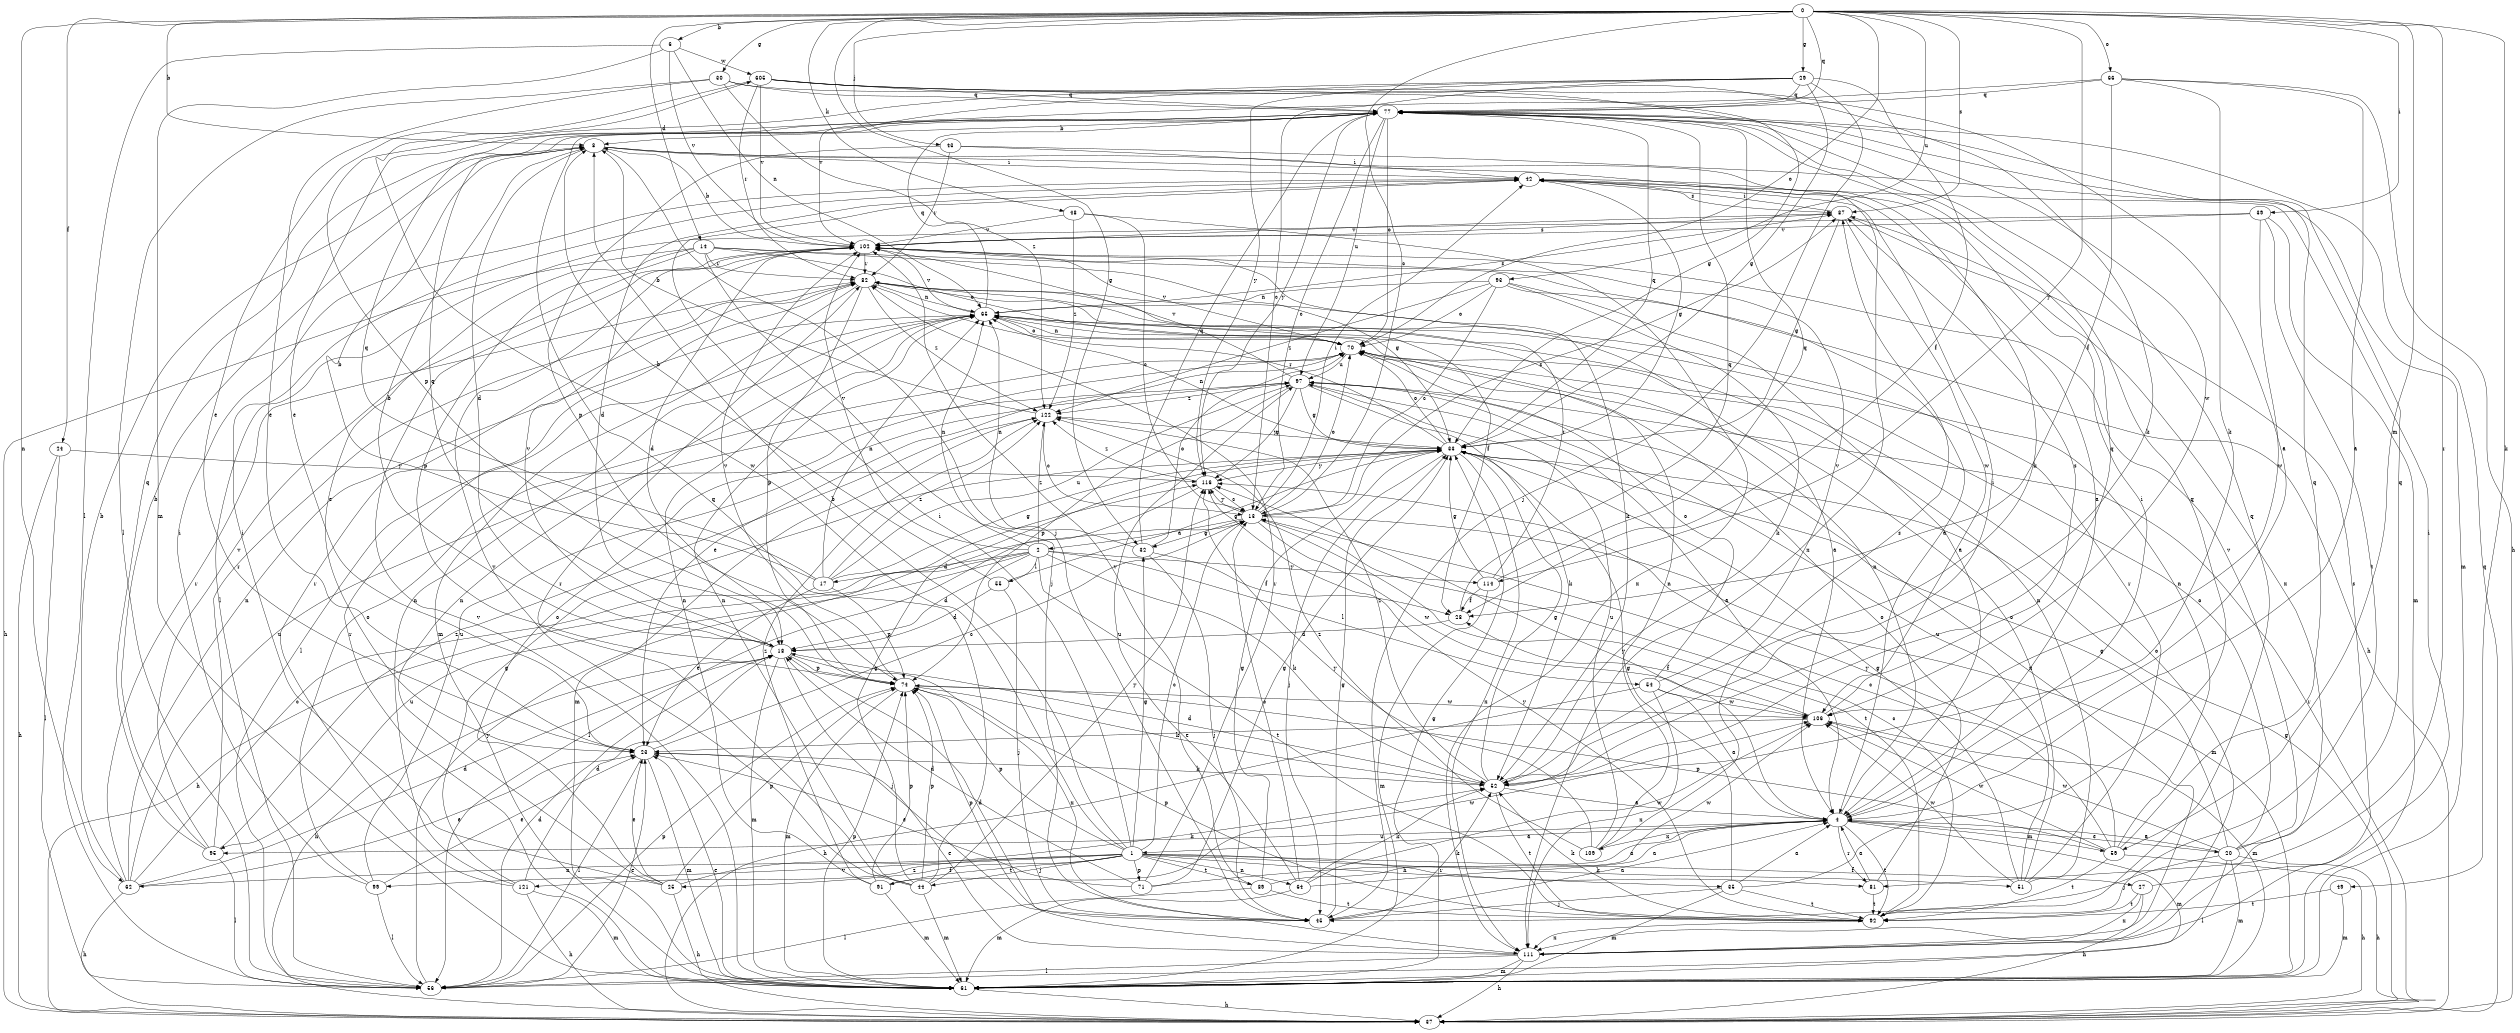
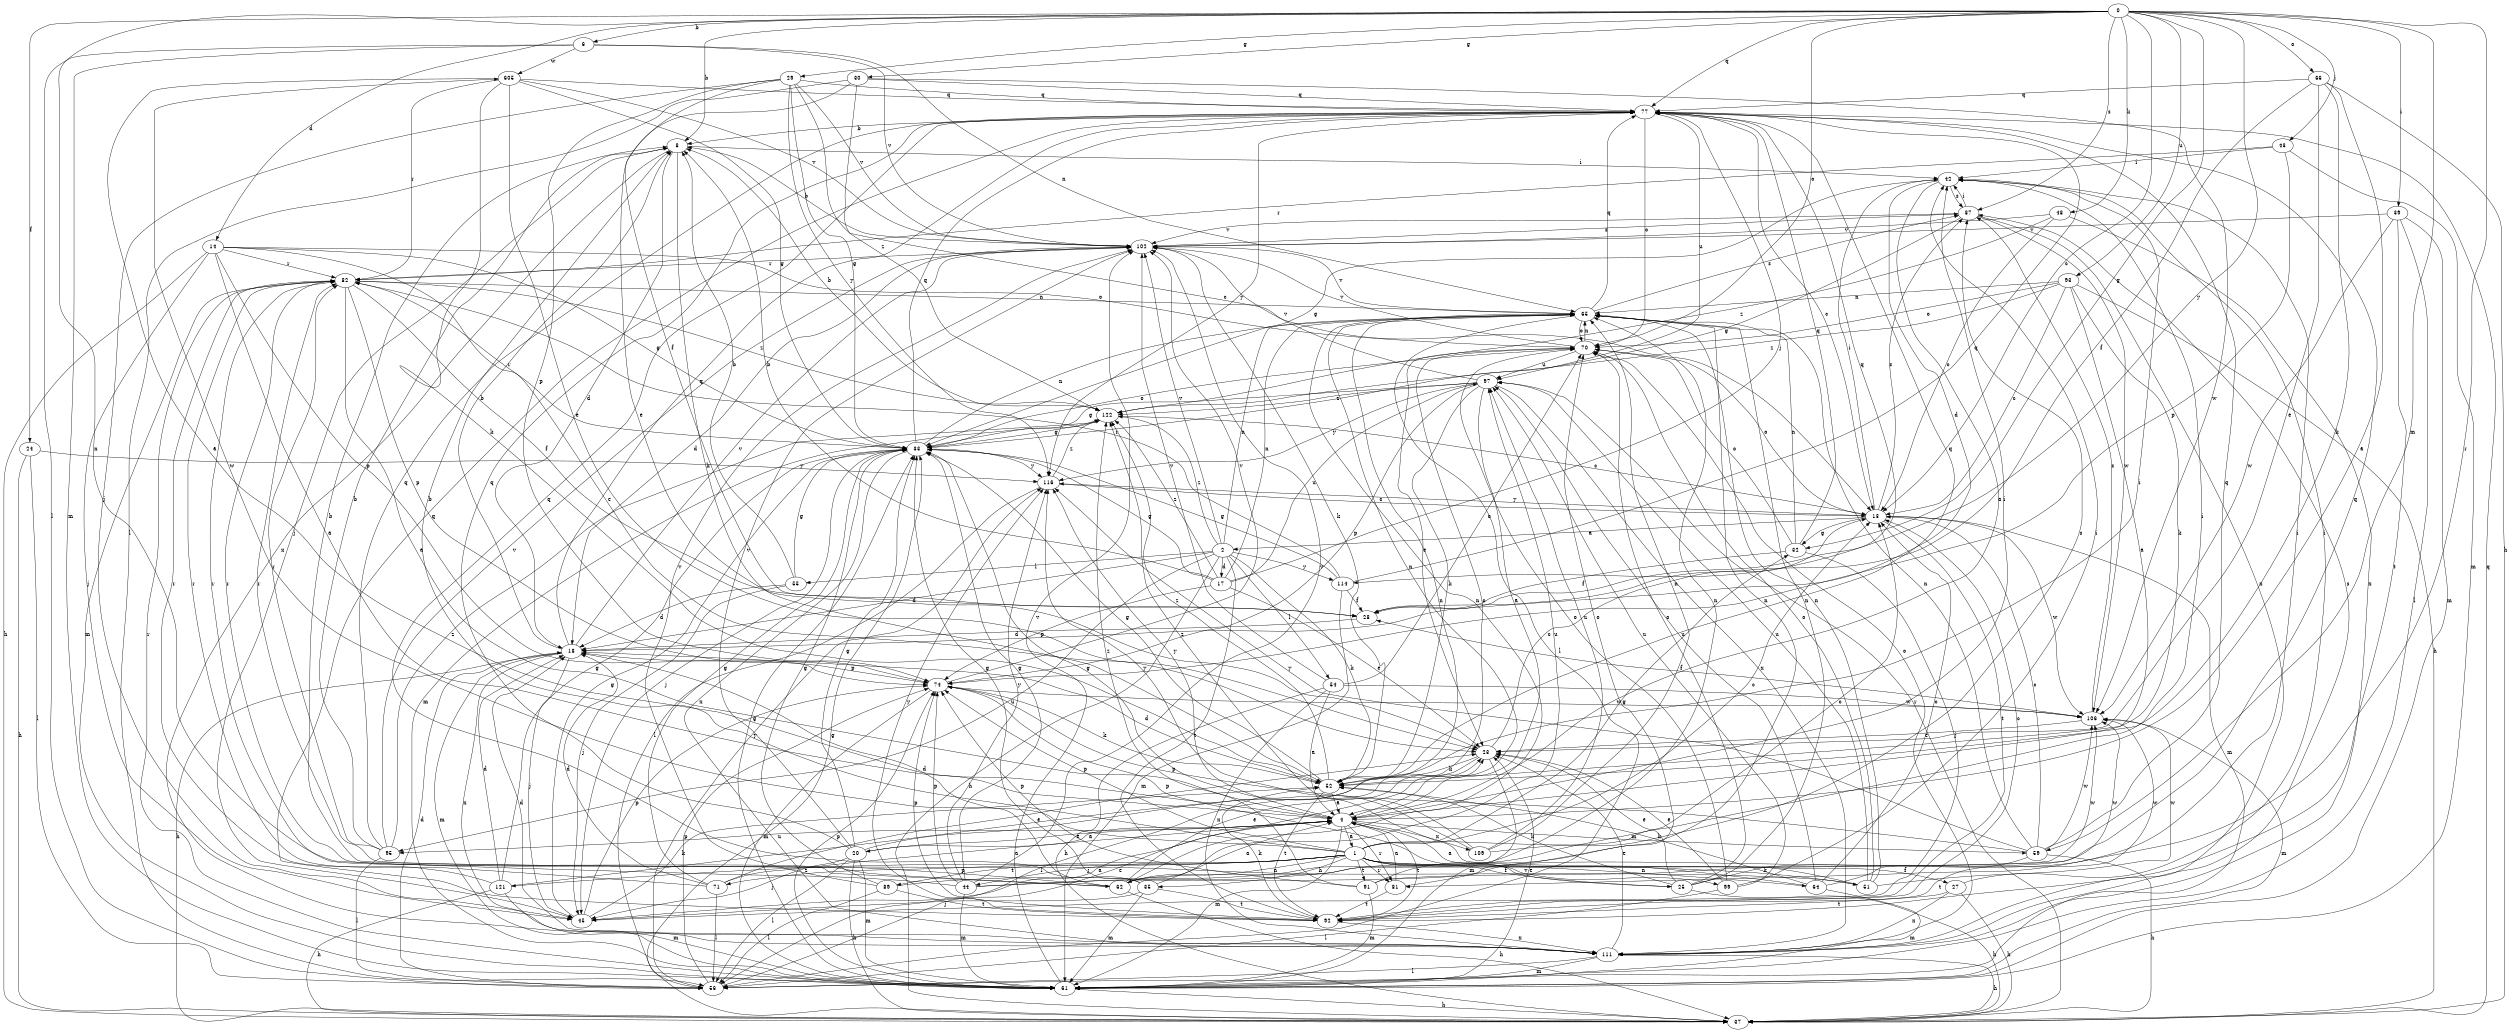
edge "17" -> "77": label "q" -> "j"
edge "20" -> "106": removed, label "w"
node "49": removed
edge "71" -> "56": added, label "l"
